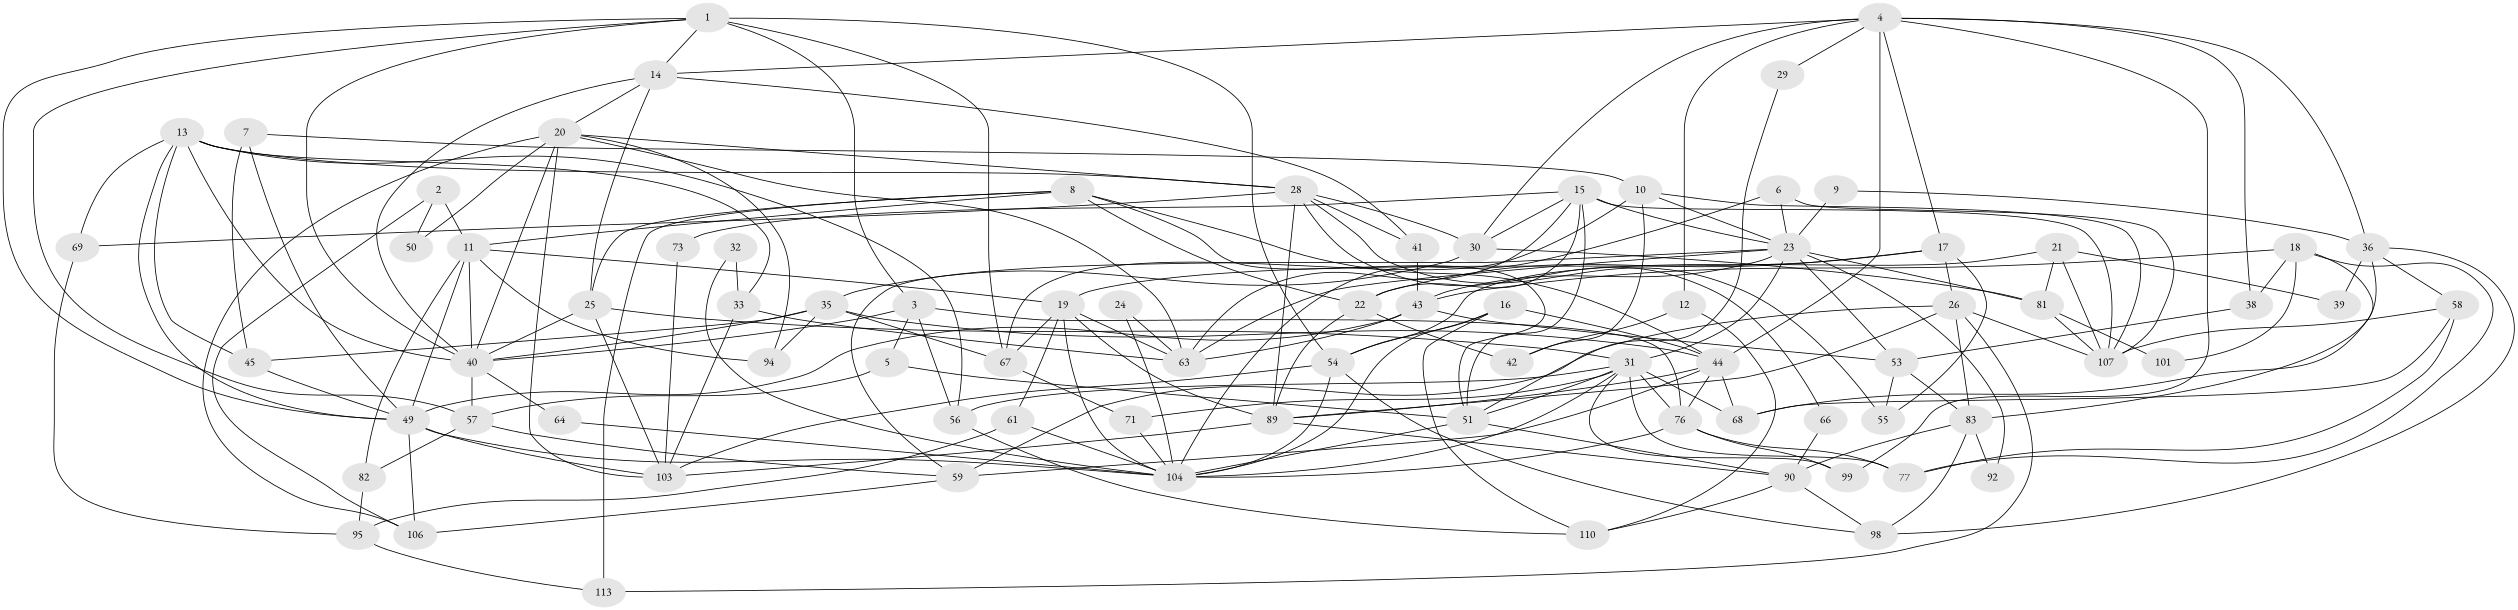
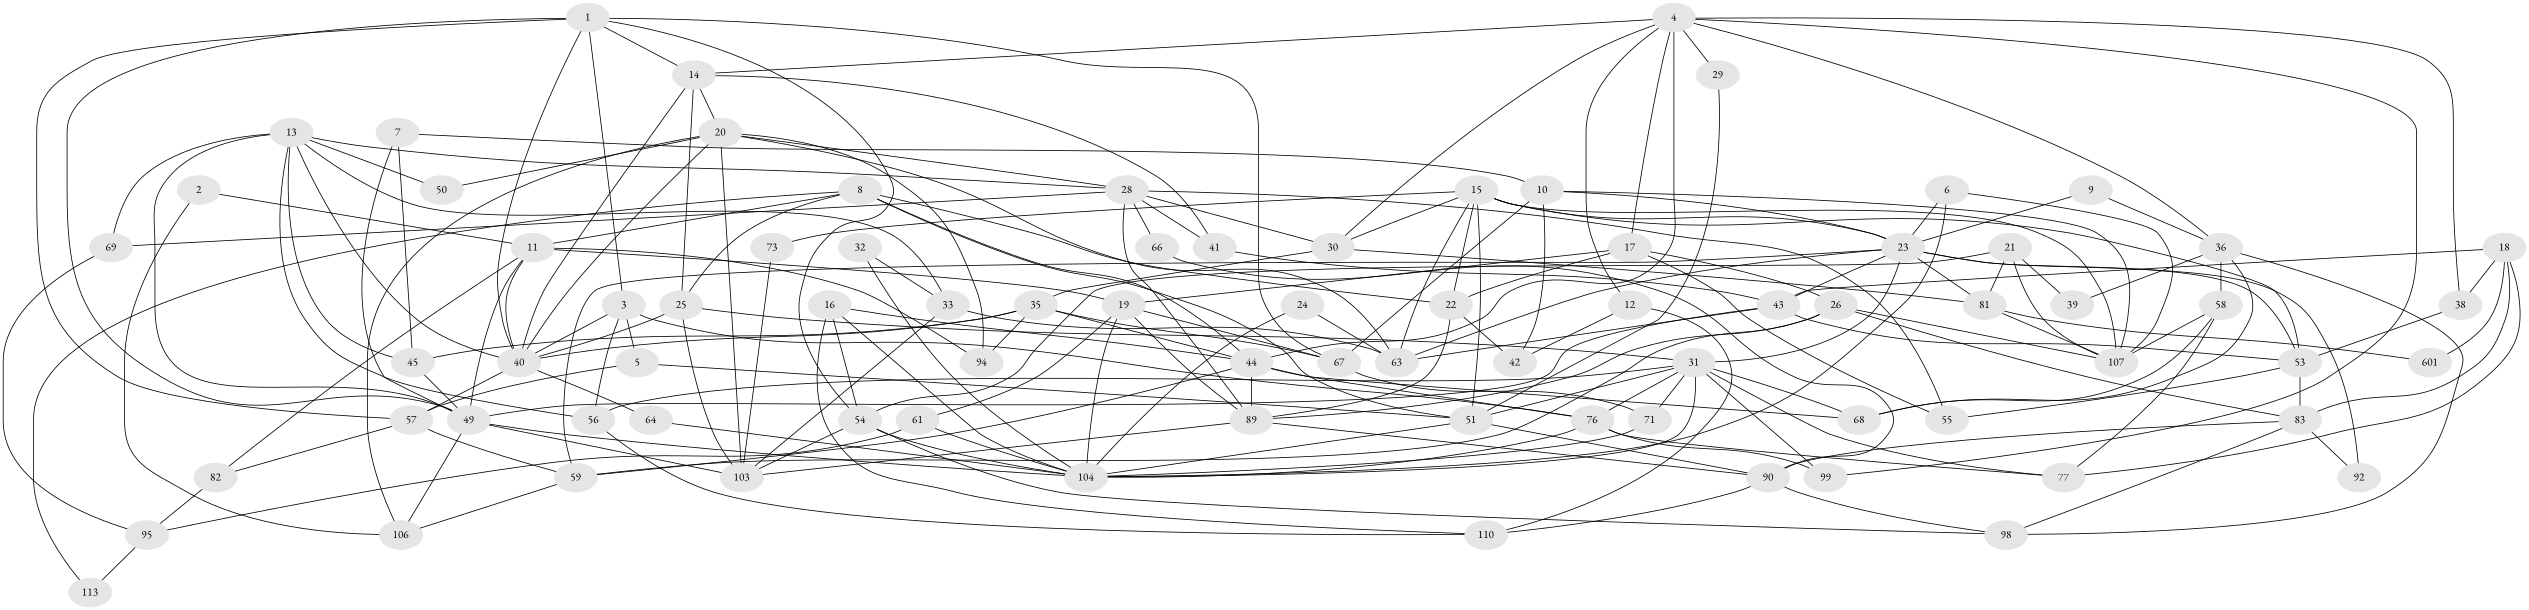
edge "2" -- "50": now "13" -- "50"
edge "15" -- "53": added
edge "19" -- "63": removed
node "101": label "101" -> "601"
edge "26" -- "113": removed
